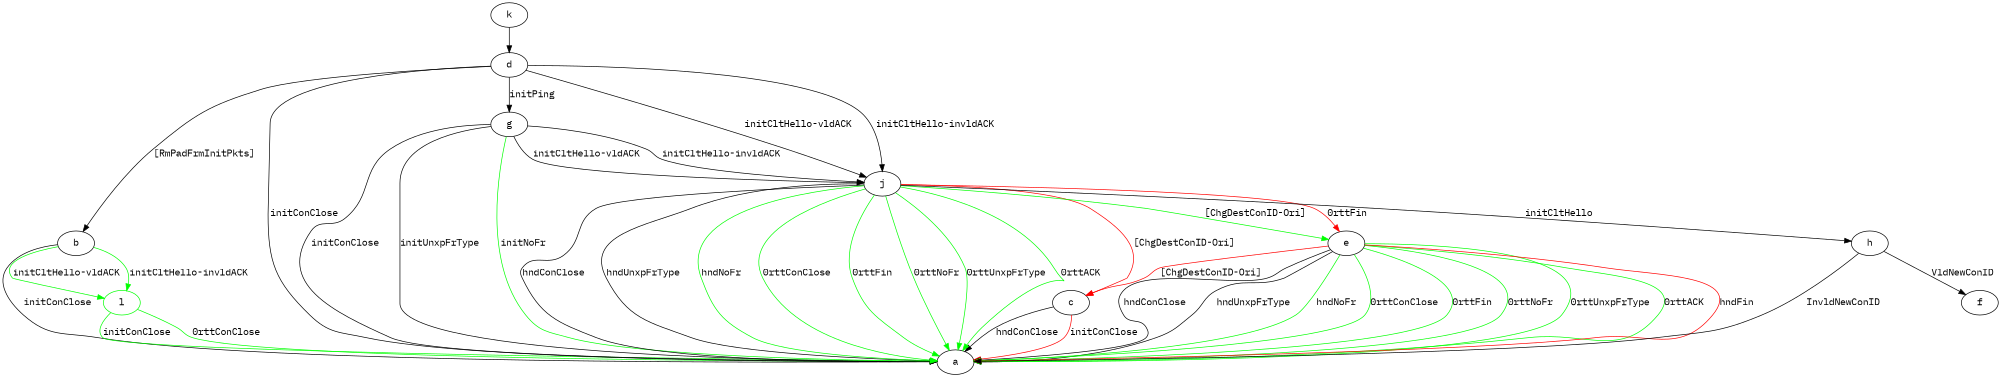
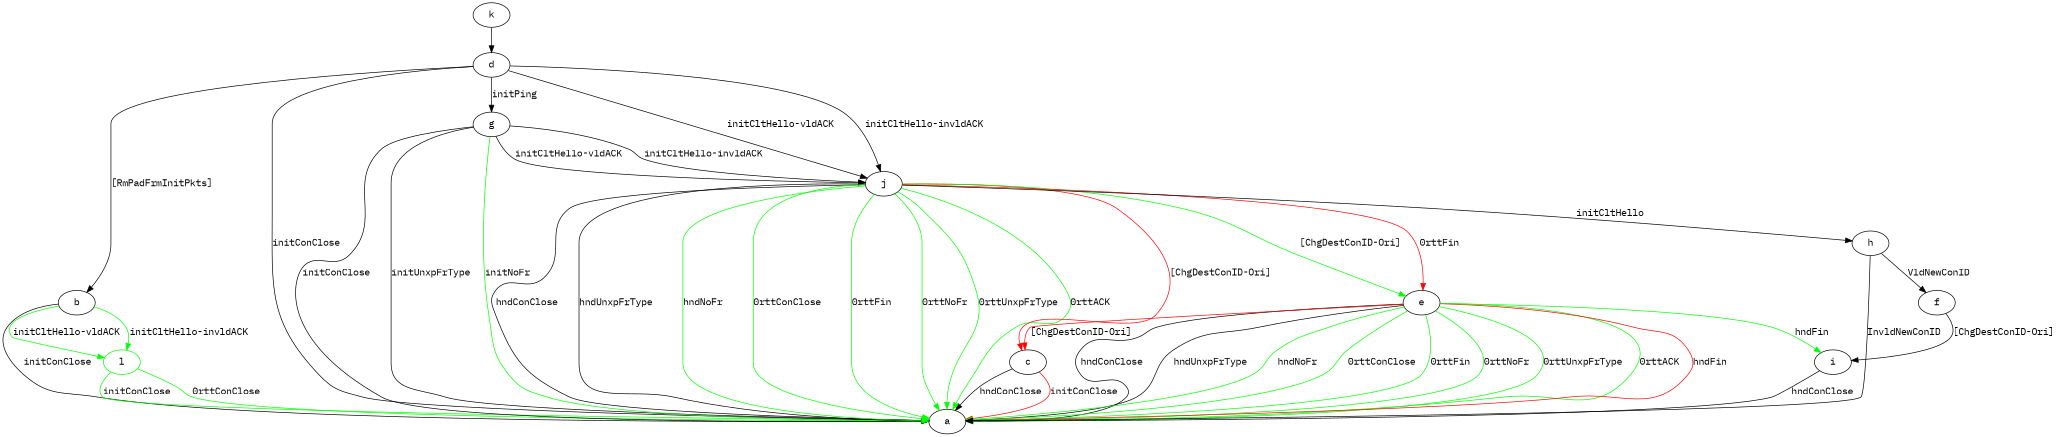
node "i": added
